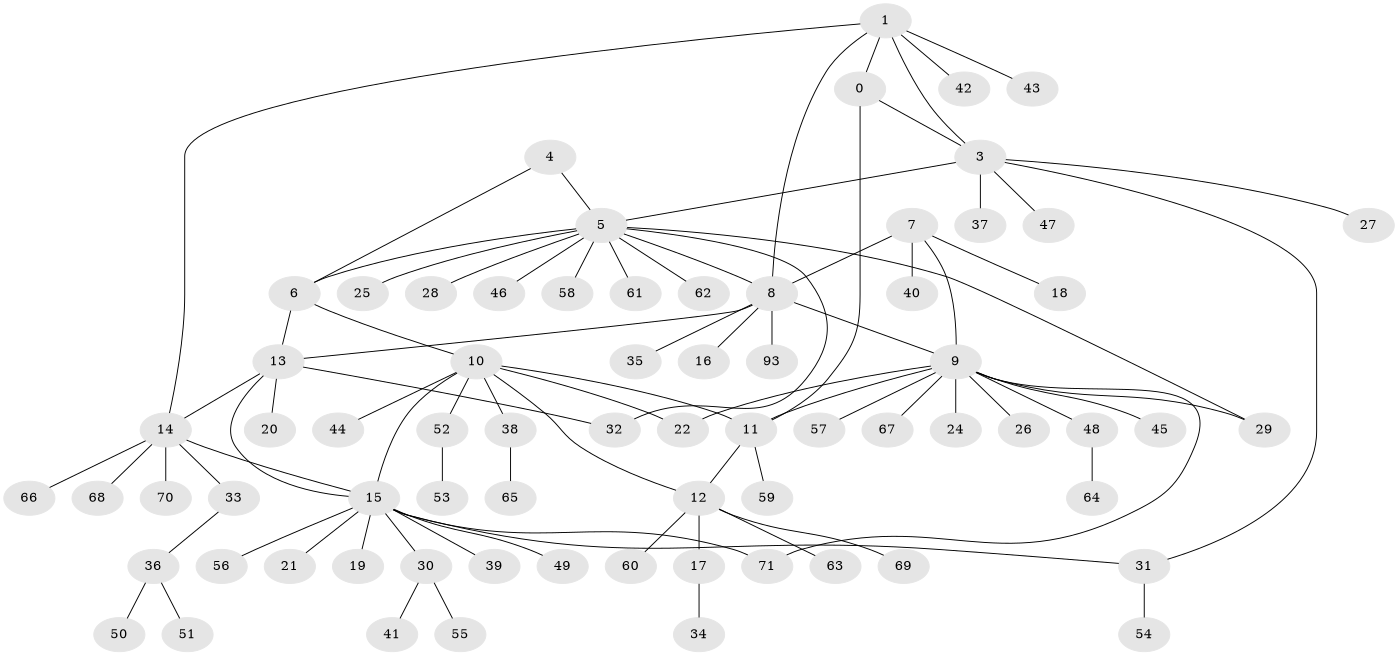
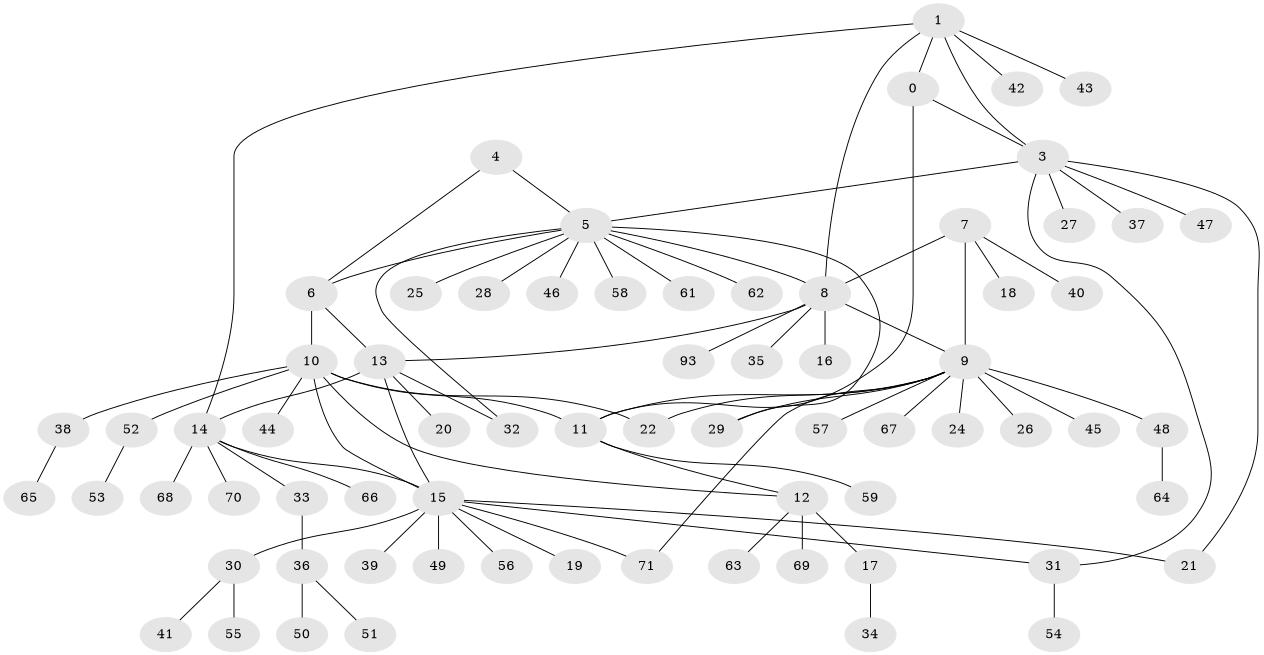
edge "3" -- "21": added
node "60": removed
